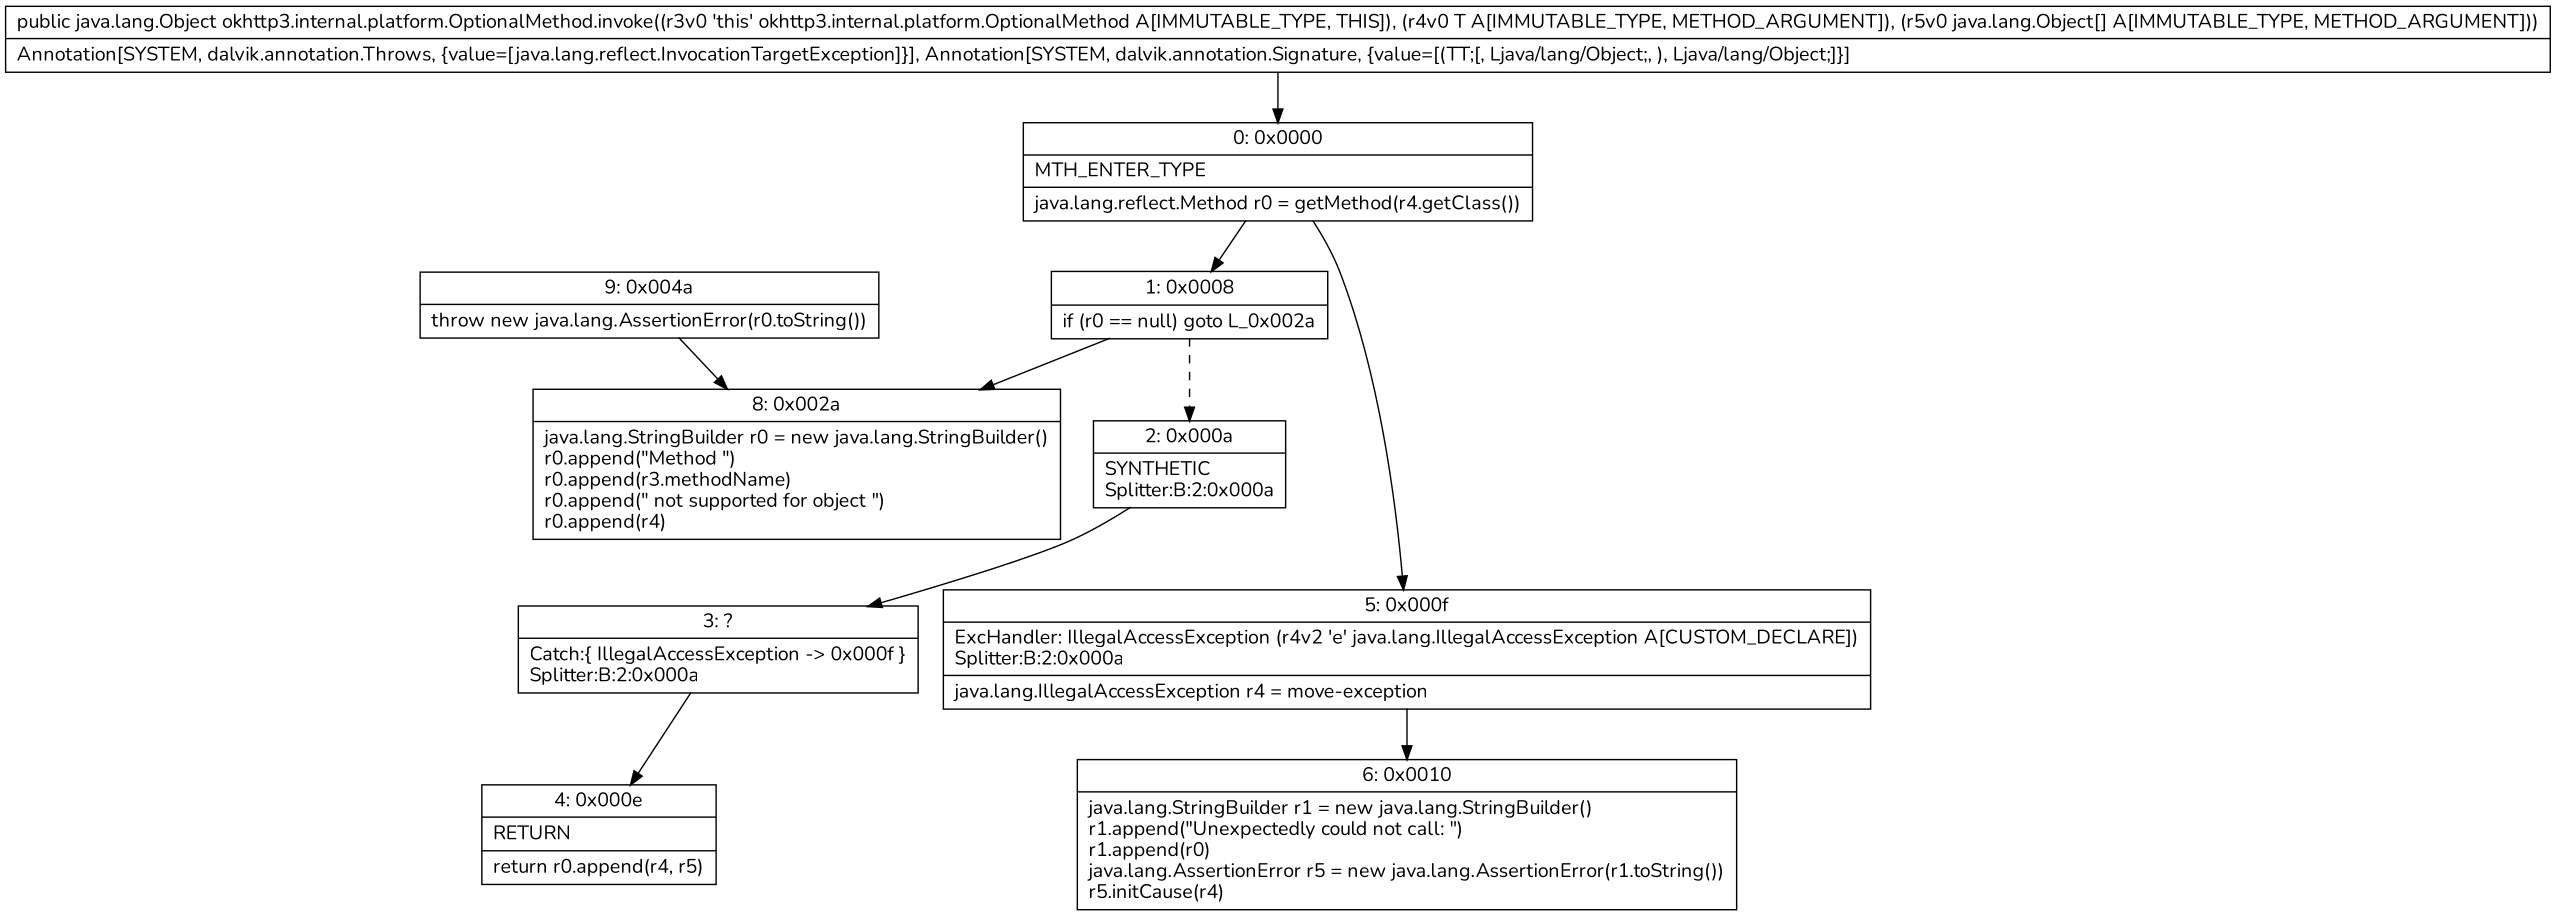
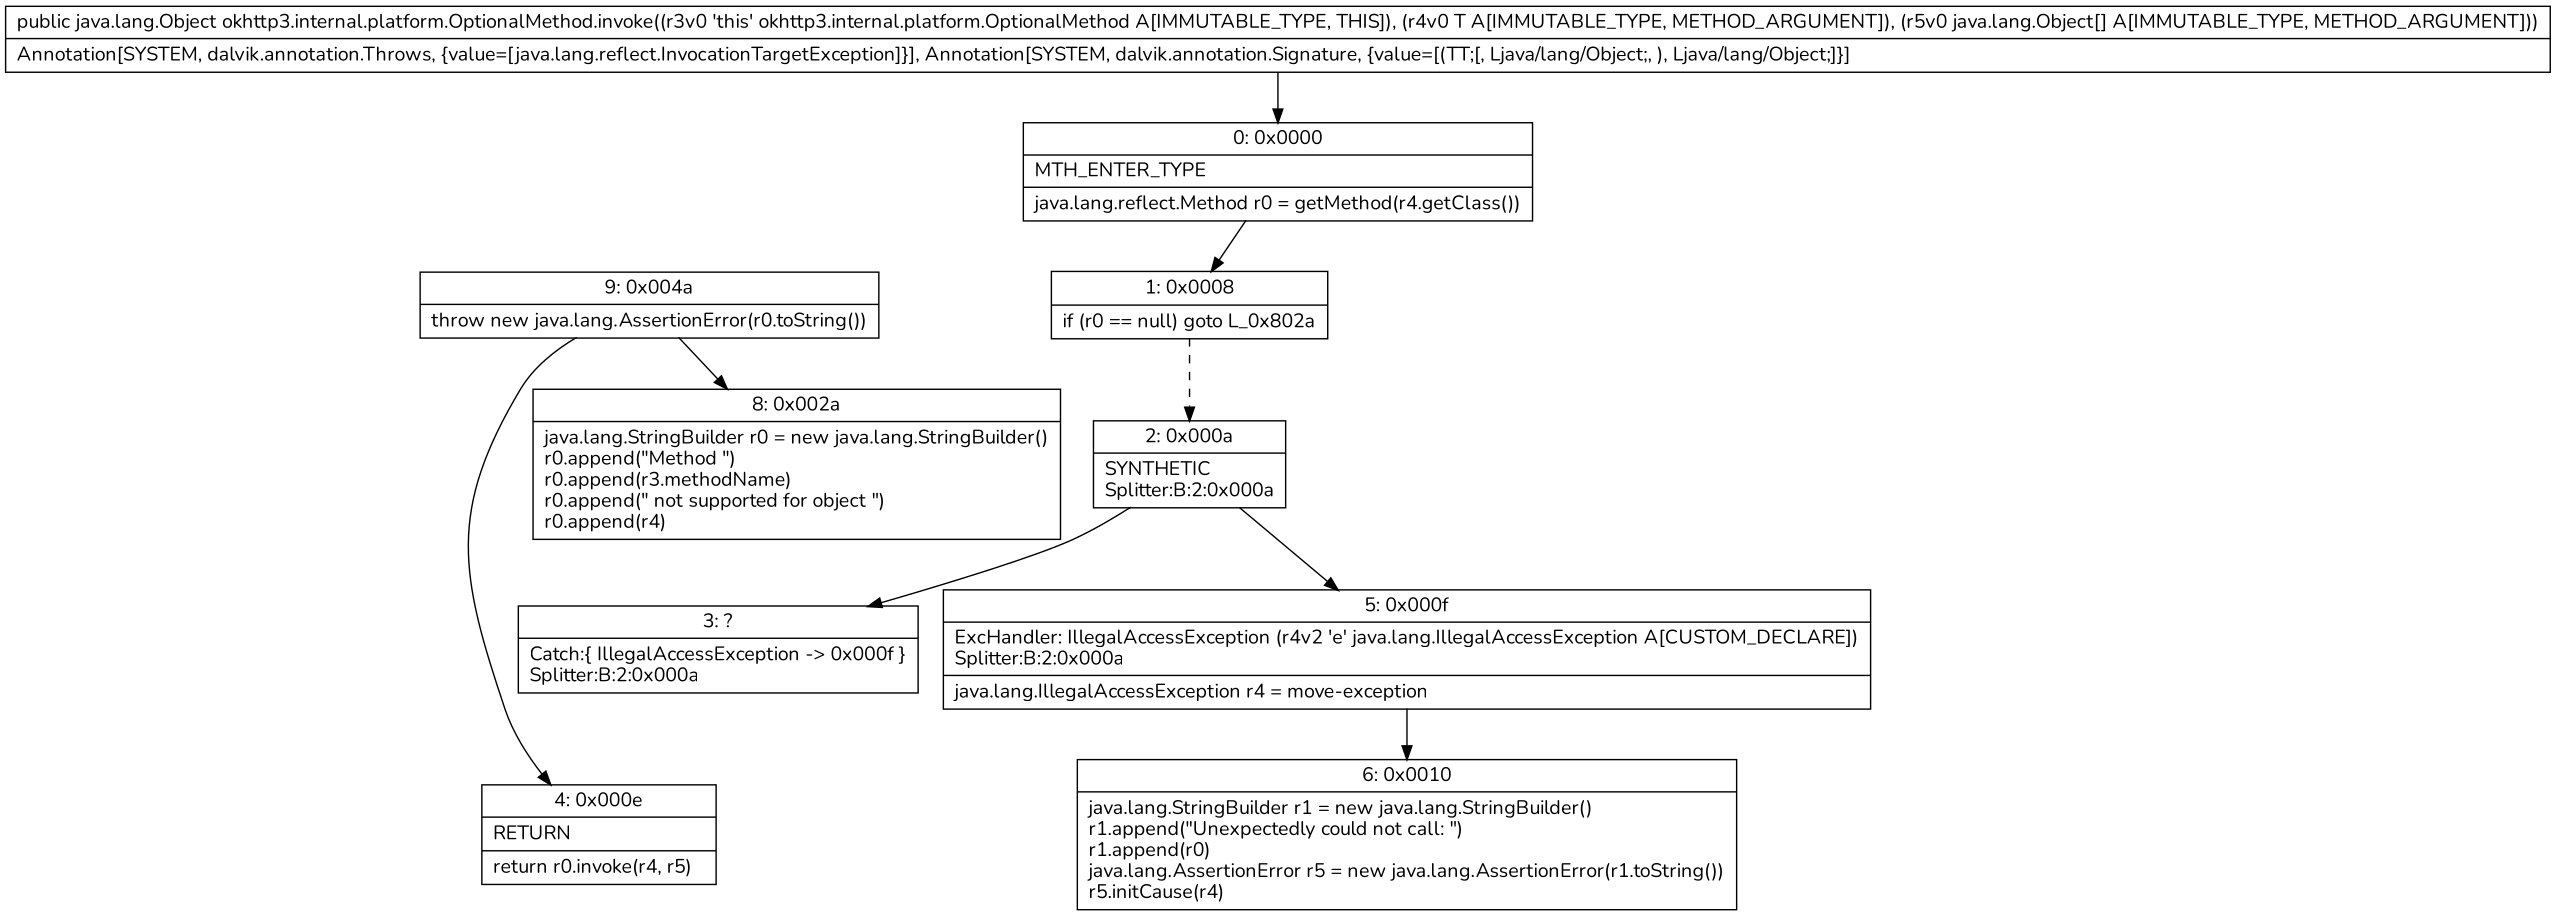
node "1: 0x0008": text "if (r0 == null) goto L_0x002a" -> "if (r0 == null) goto L_0x802a"
edge "1: 0x0008" -> "8: 0x002a": removed
edge "0: 0x0000" -> "5: 0x000f": now "2: 0x000a" -> "5: 0x000f"
edge "3: ?" -> "4: 0x000e": now "9: 0x004a" -> "4: 0x000e"
node "4: 0x000e": text "return r0.append(r4, r5)" -> "return r0.invoke(r4, r5)"
